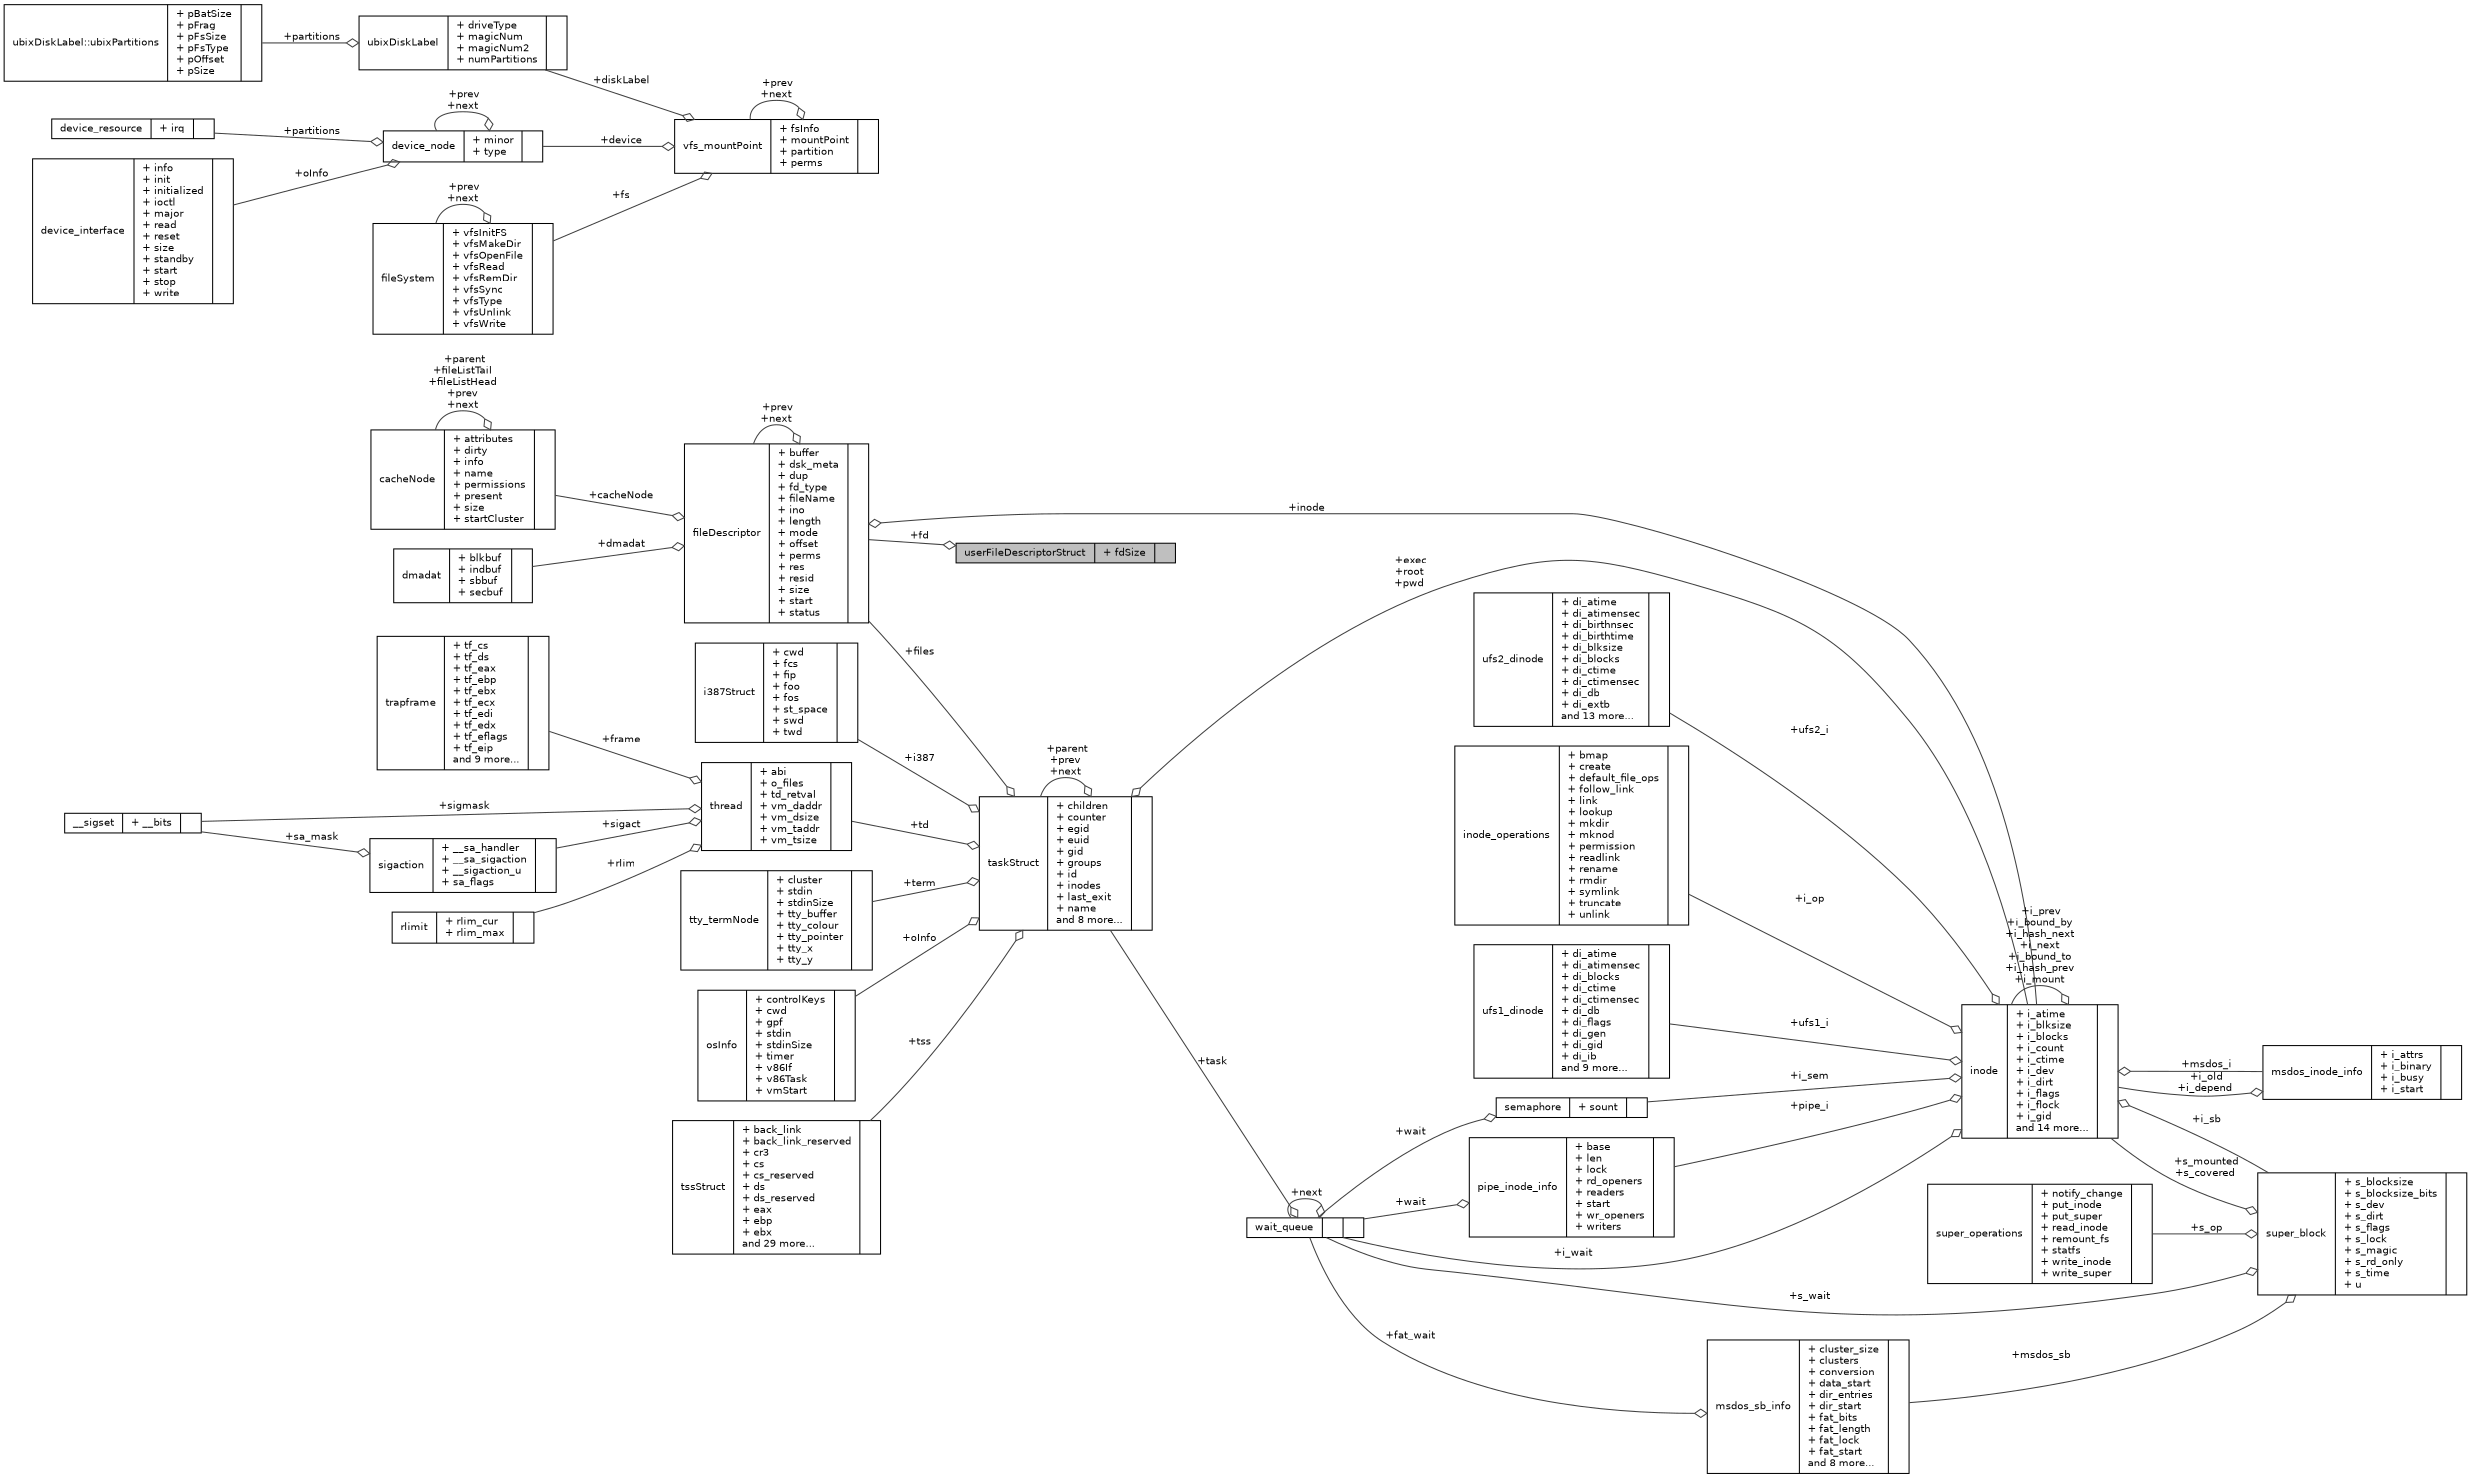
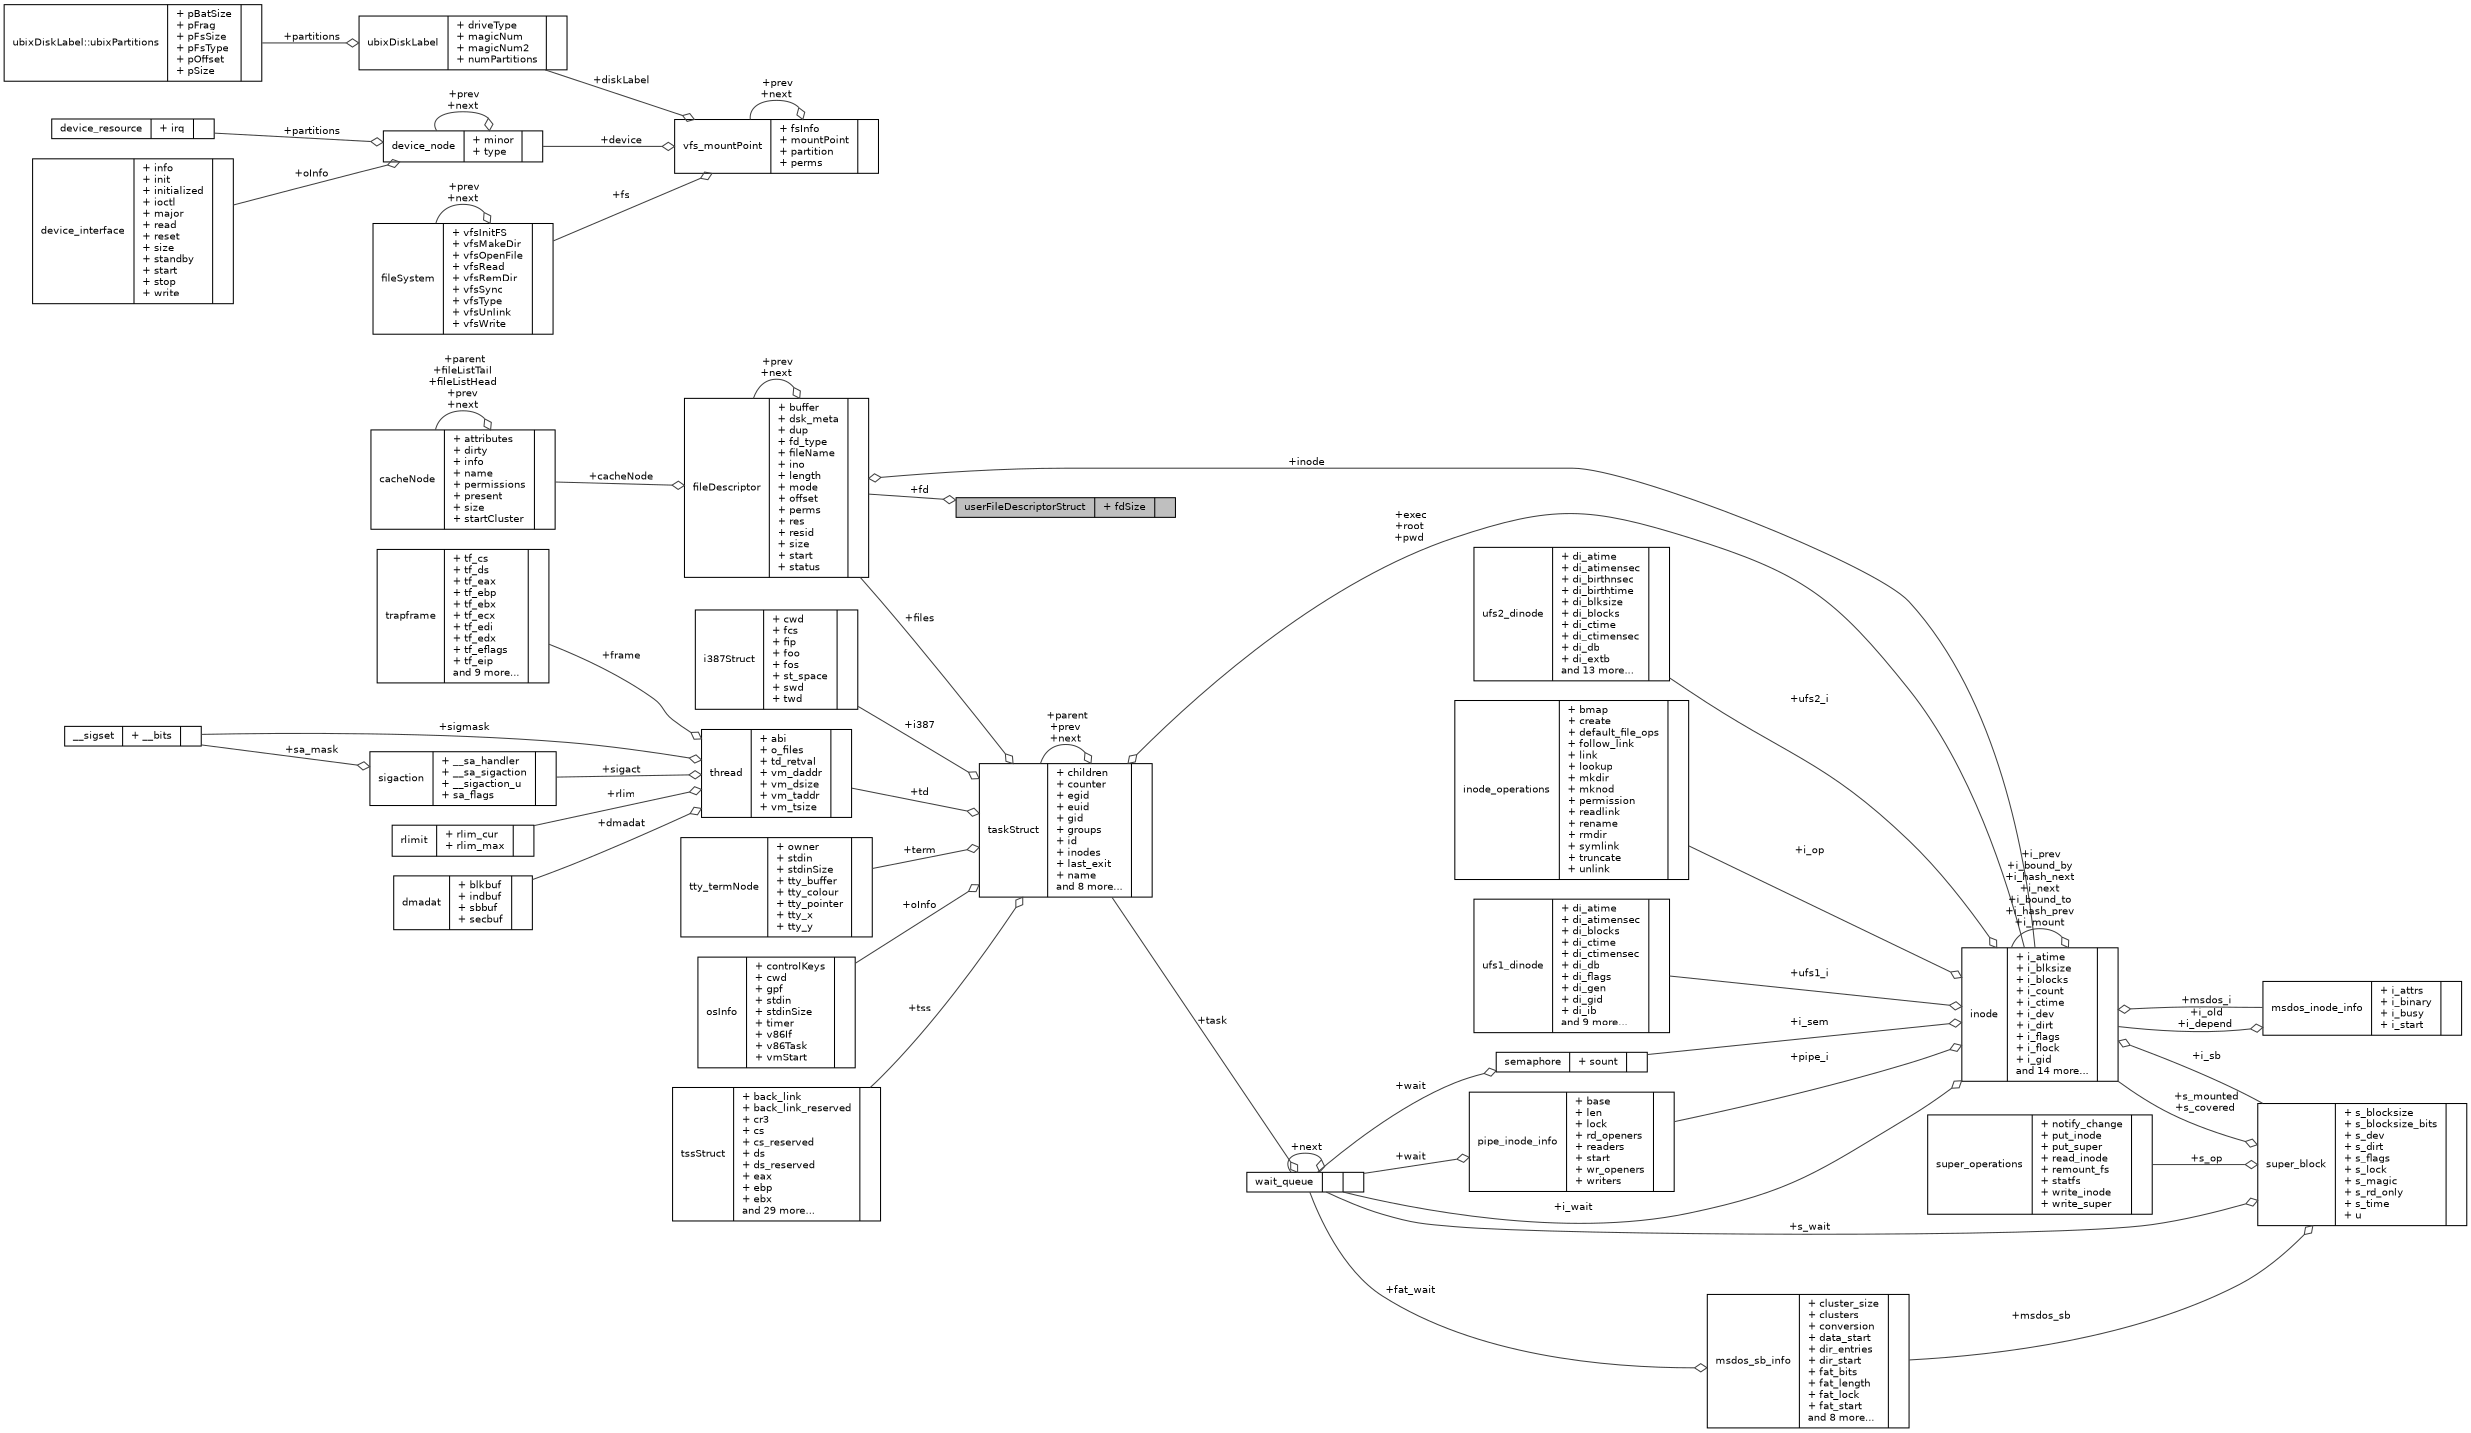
edge "dmadat" -> "fileDescriptor": now "dmadat" -> "thread"
node "tty_termNode": text "+ cluster" -> "+ owner"
